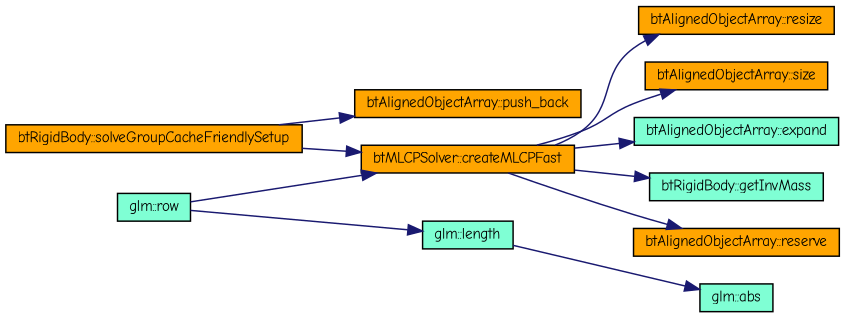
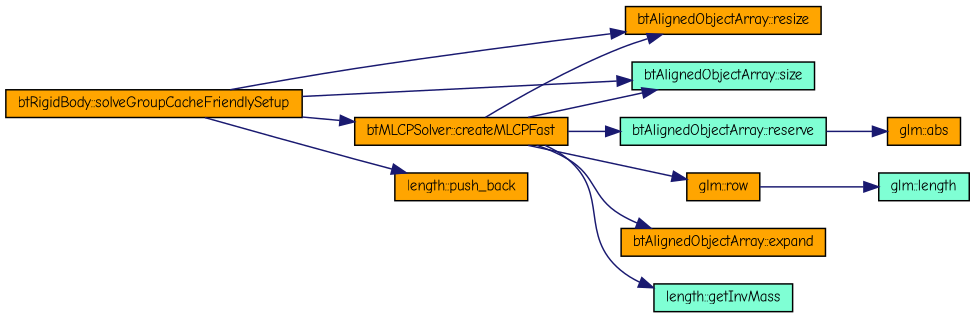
edge "btRigidBody::solveGroupCacheFriendlySetup" -> "btAlignedObjectArray::resize": added
node "btAlignedObjectArray::size": fillcolor orange -> aquamarine
edge "btRigidBody::solveGroupCacheFriendlySetup" -> "btAlignedObjectArray::size": added
node "btAlignedObjectArray::push_back": label "btAlignedObjectArray::push_back" -> "length::push_back"
node "btAlignedObjectArray::expand": fillcolor aquamarine -> orange
node "btRigidBody::getInvMass": label "btRigidBody::getInvMass" -> "length::getInvMass"
edge "glm::row" -> "btMLCPSolver::createMLCPFast": reversed
node "glm::row": fillcolor aquamarine -> orange
node "btAlignedObjectArray::reserve": fillcolor orange -> aquamarine
edge "glm::length" -> "glm::abs": now "btAlignedObjectArray::reserve" -> "glm::abs"
node "glm::abs": fillcolor aquamarine -> orange
